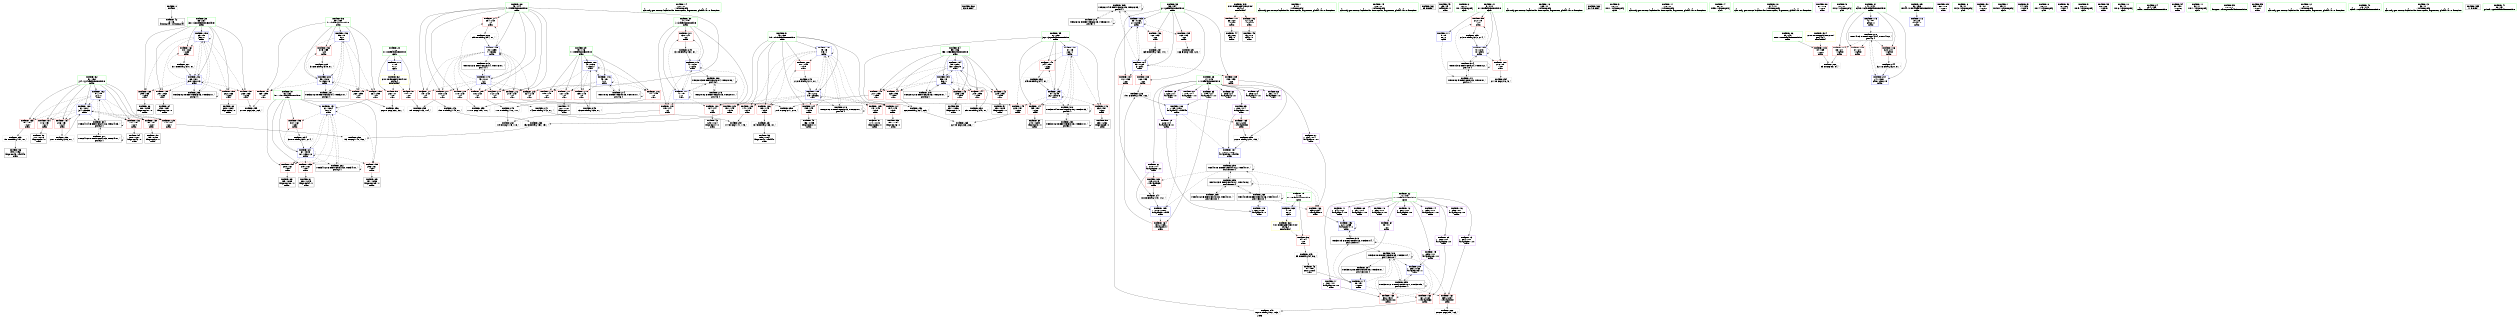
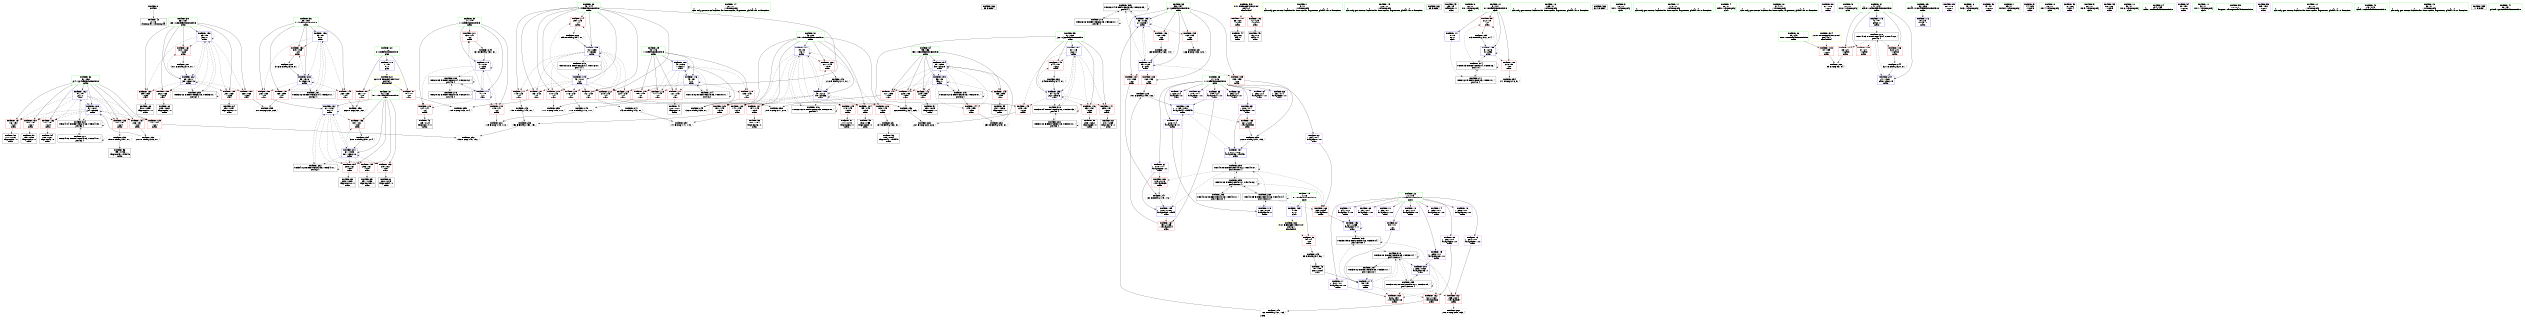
edge "NodeID: 34" -> "NodeID: 144": now "NodeID: 279" -> "NodeID: 144"
